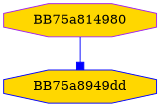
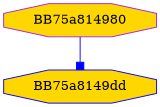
node "BB75a8949dd": label "BB75a8949dd" -> "BB75a8149dd"
